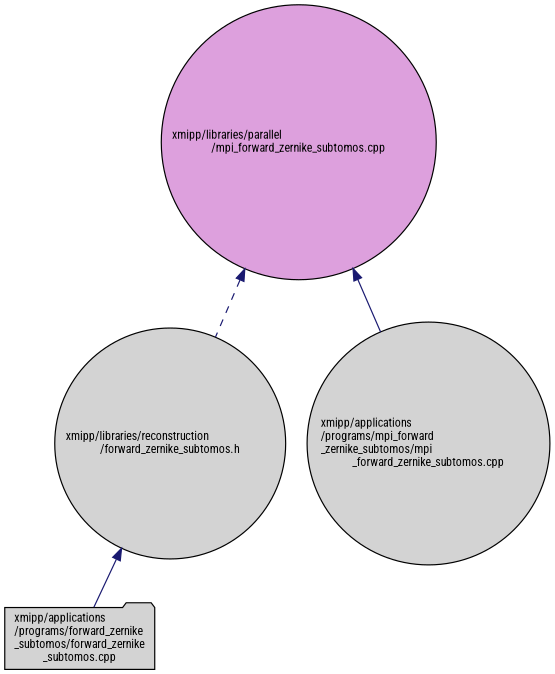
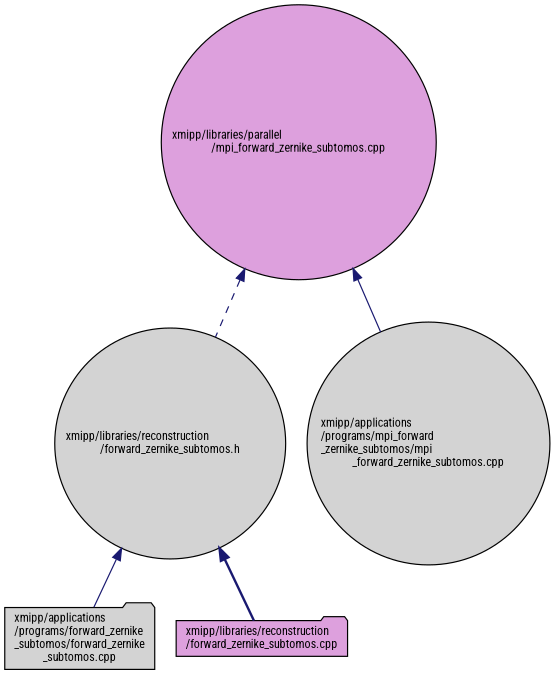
node "xmipp/libraries/reconstruction /forward_zernike_subtomos.cpp": added
